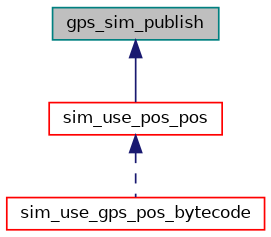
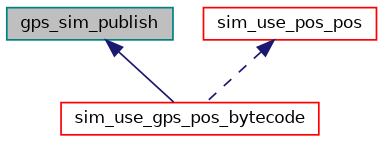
edge "sim_use_pos_pos" -> "gps_sim_publish": now "sim_use_gps_pos_bytecode" -> "gps_sim_publish"
